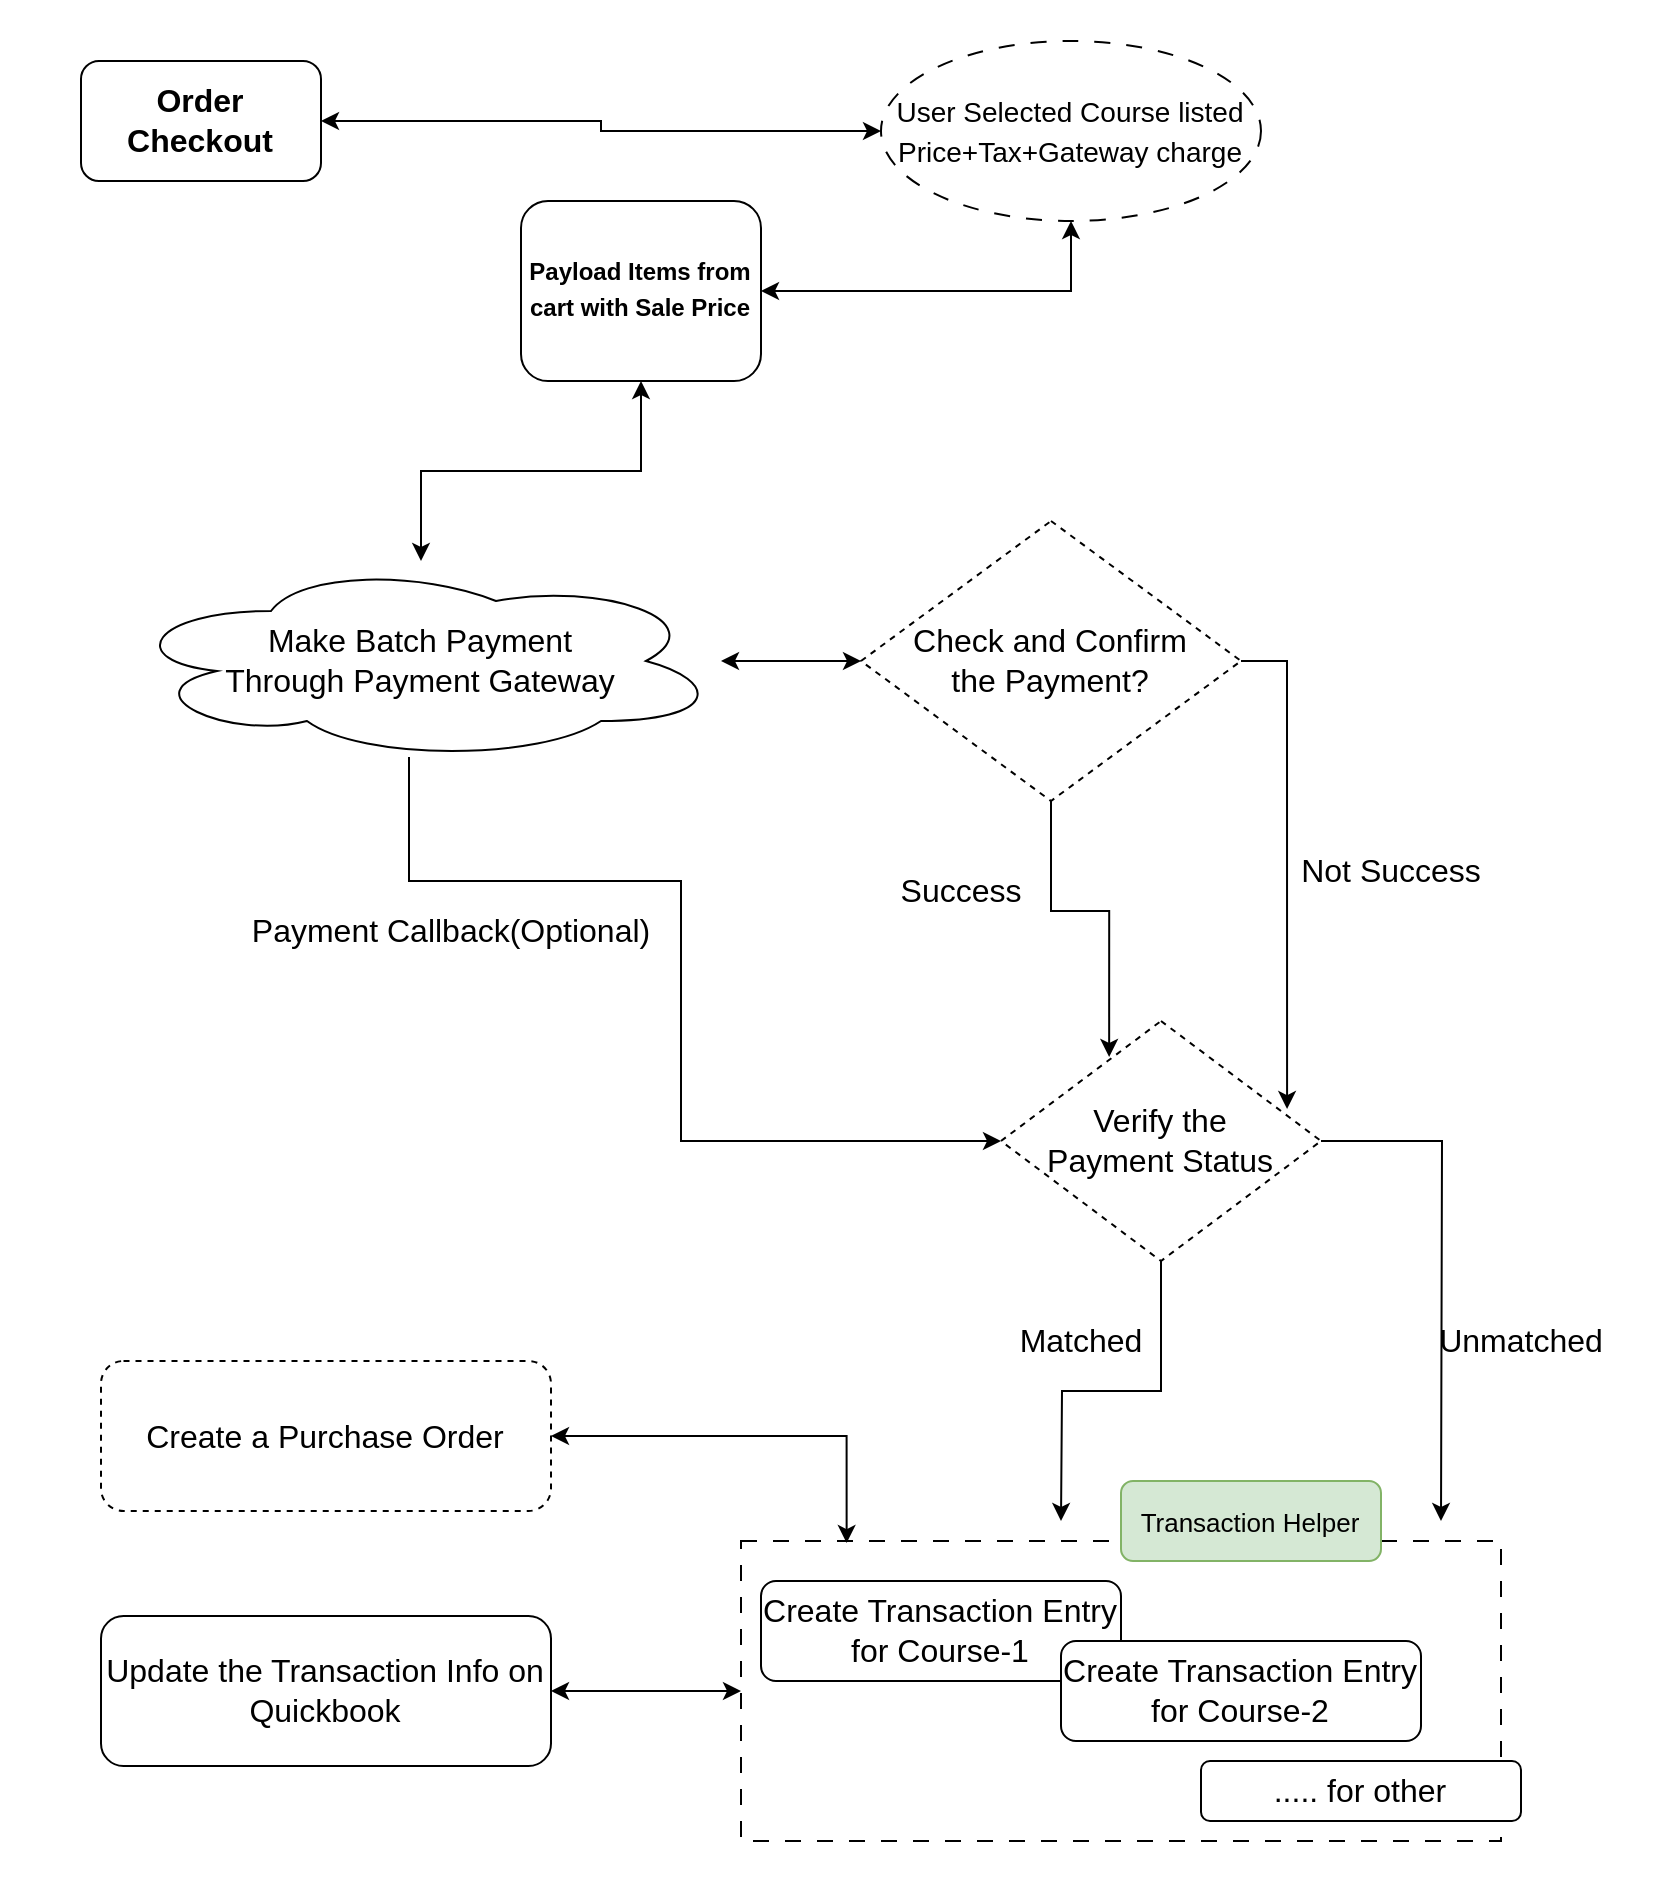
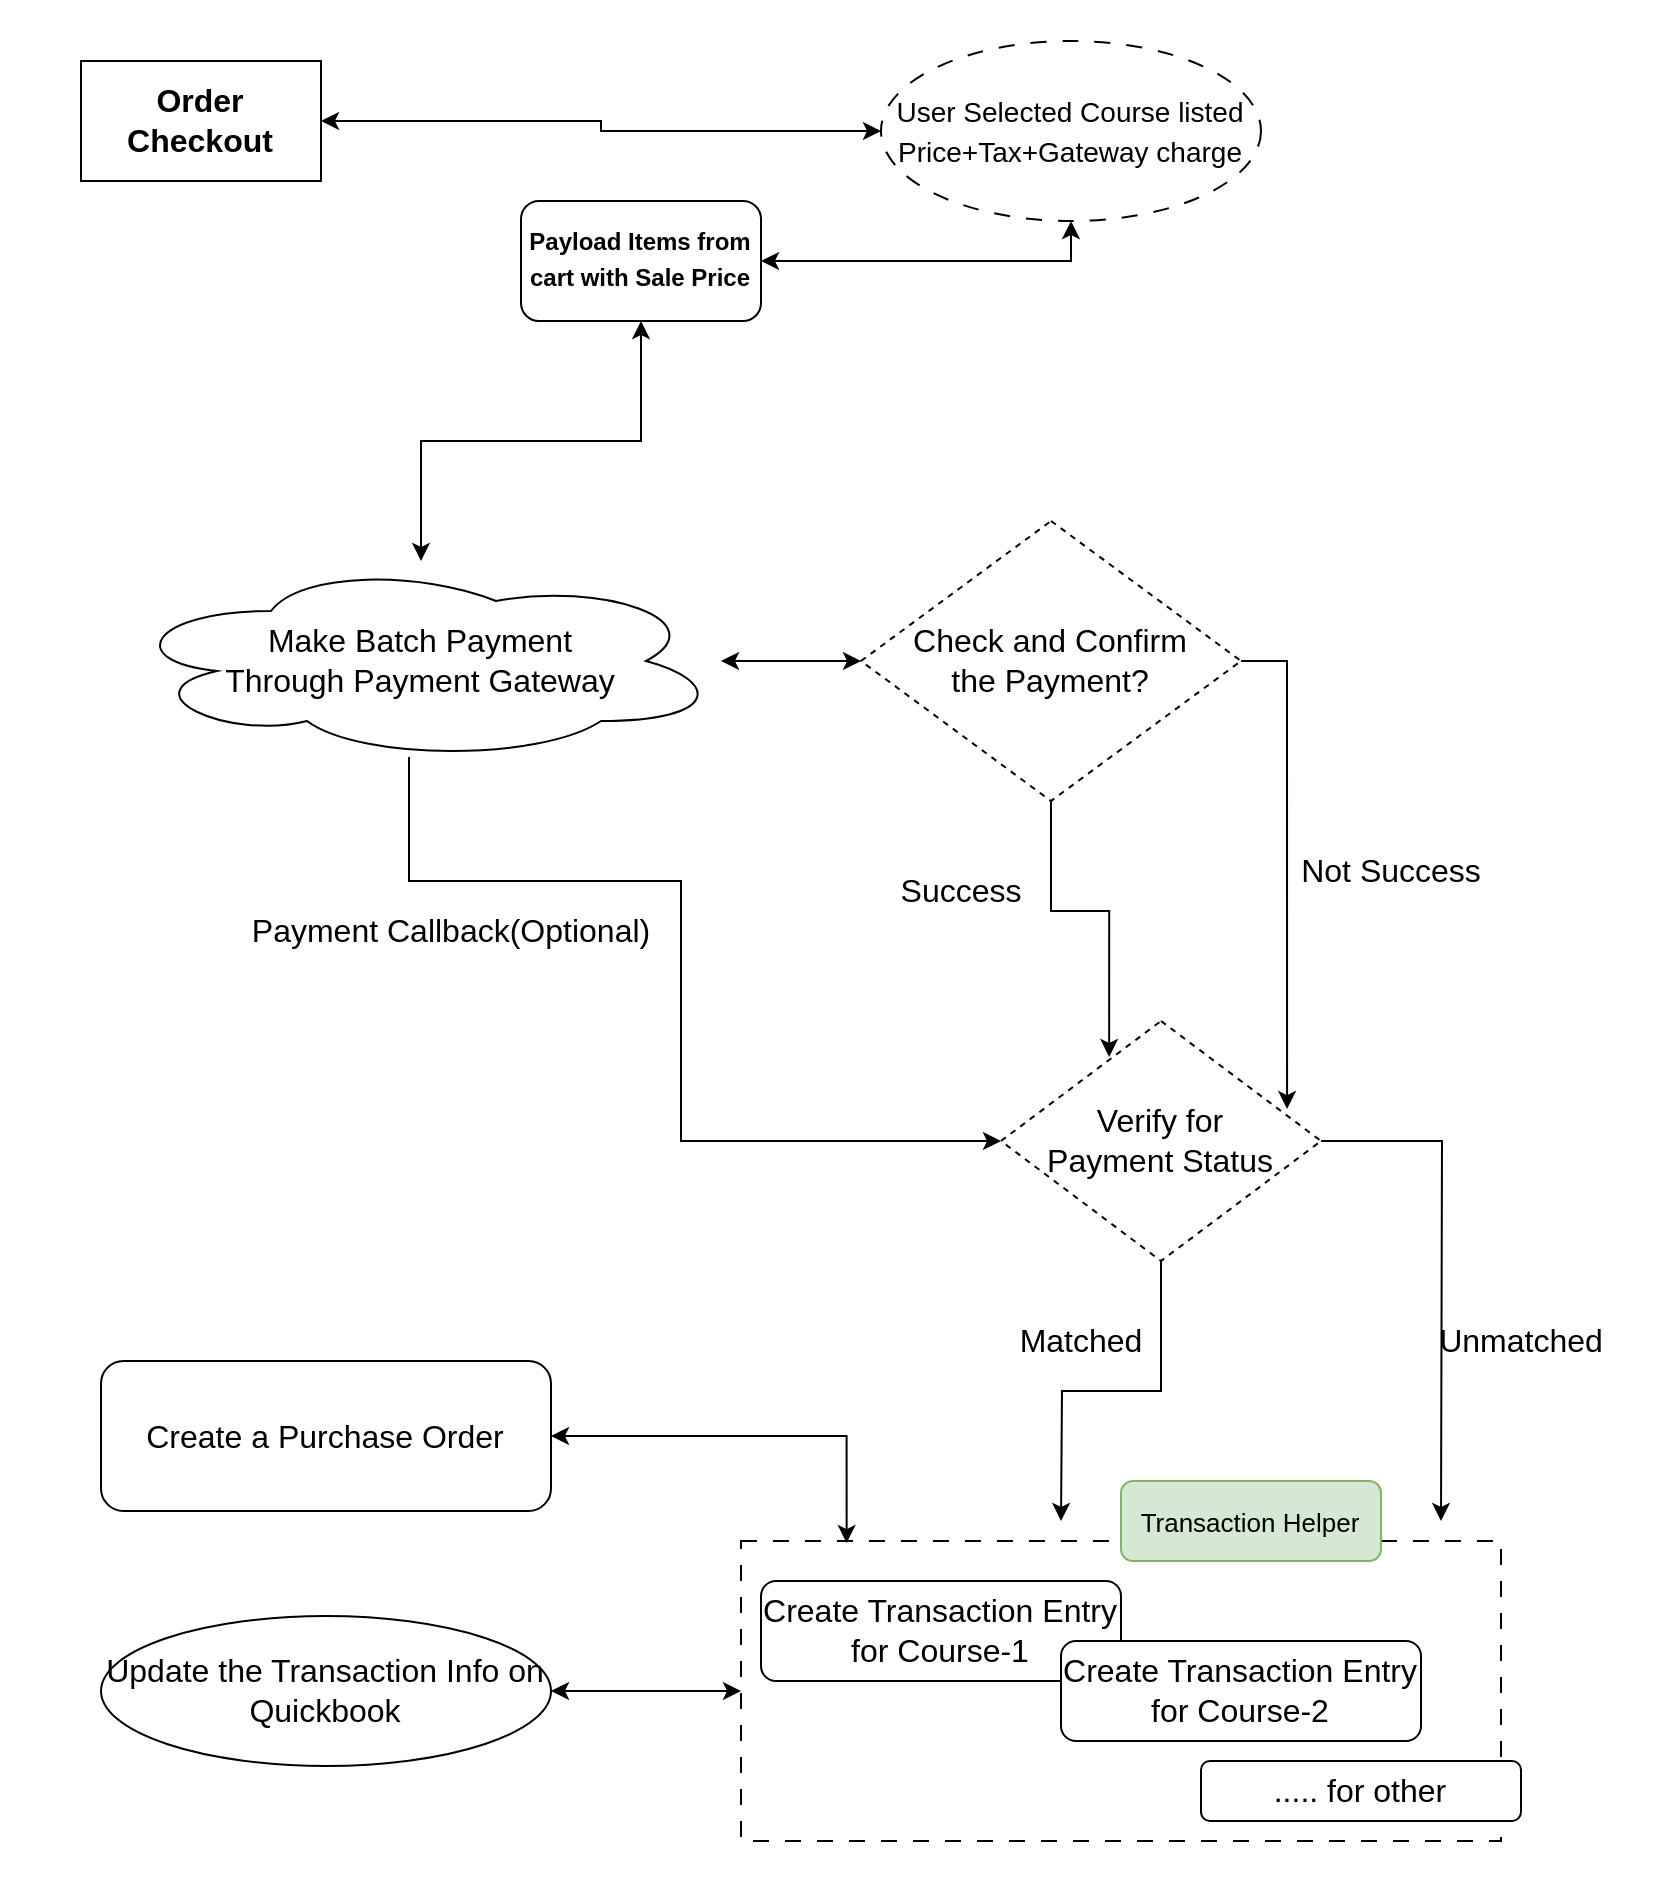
node "Order Checkout": shape rounded rectangle -> rectangle
node "Payload Items from cart with Sale Price": size 240x180 -> 240x120
node "Verify the Payment Status": label "Verify the Payment Status" -> "Verify for Payment Status"
node "Create a Purchase Order": style dashed -> solid
node "Update the Transaction Info on Quickbook": shape rounded rectangle -> ellipse
